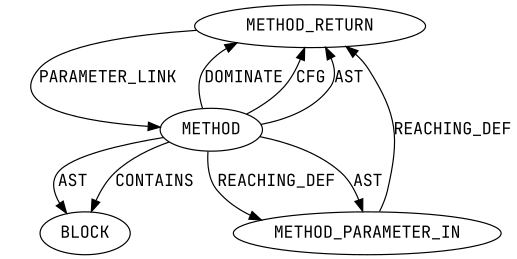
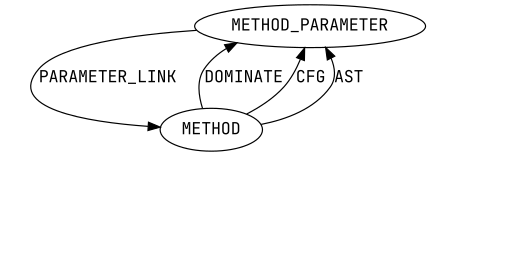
node "METHOD_RETURN": label "METHOD_RETURN" -> "METHOD_PARAMETER"
node "BLOCK": removed
node "METHOD_PARAMETER_IN": removed
